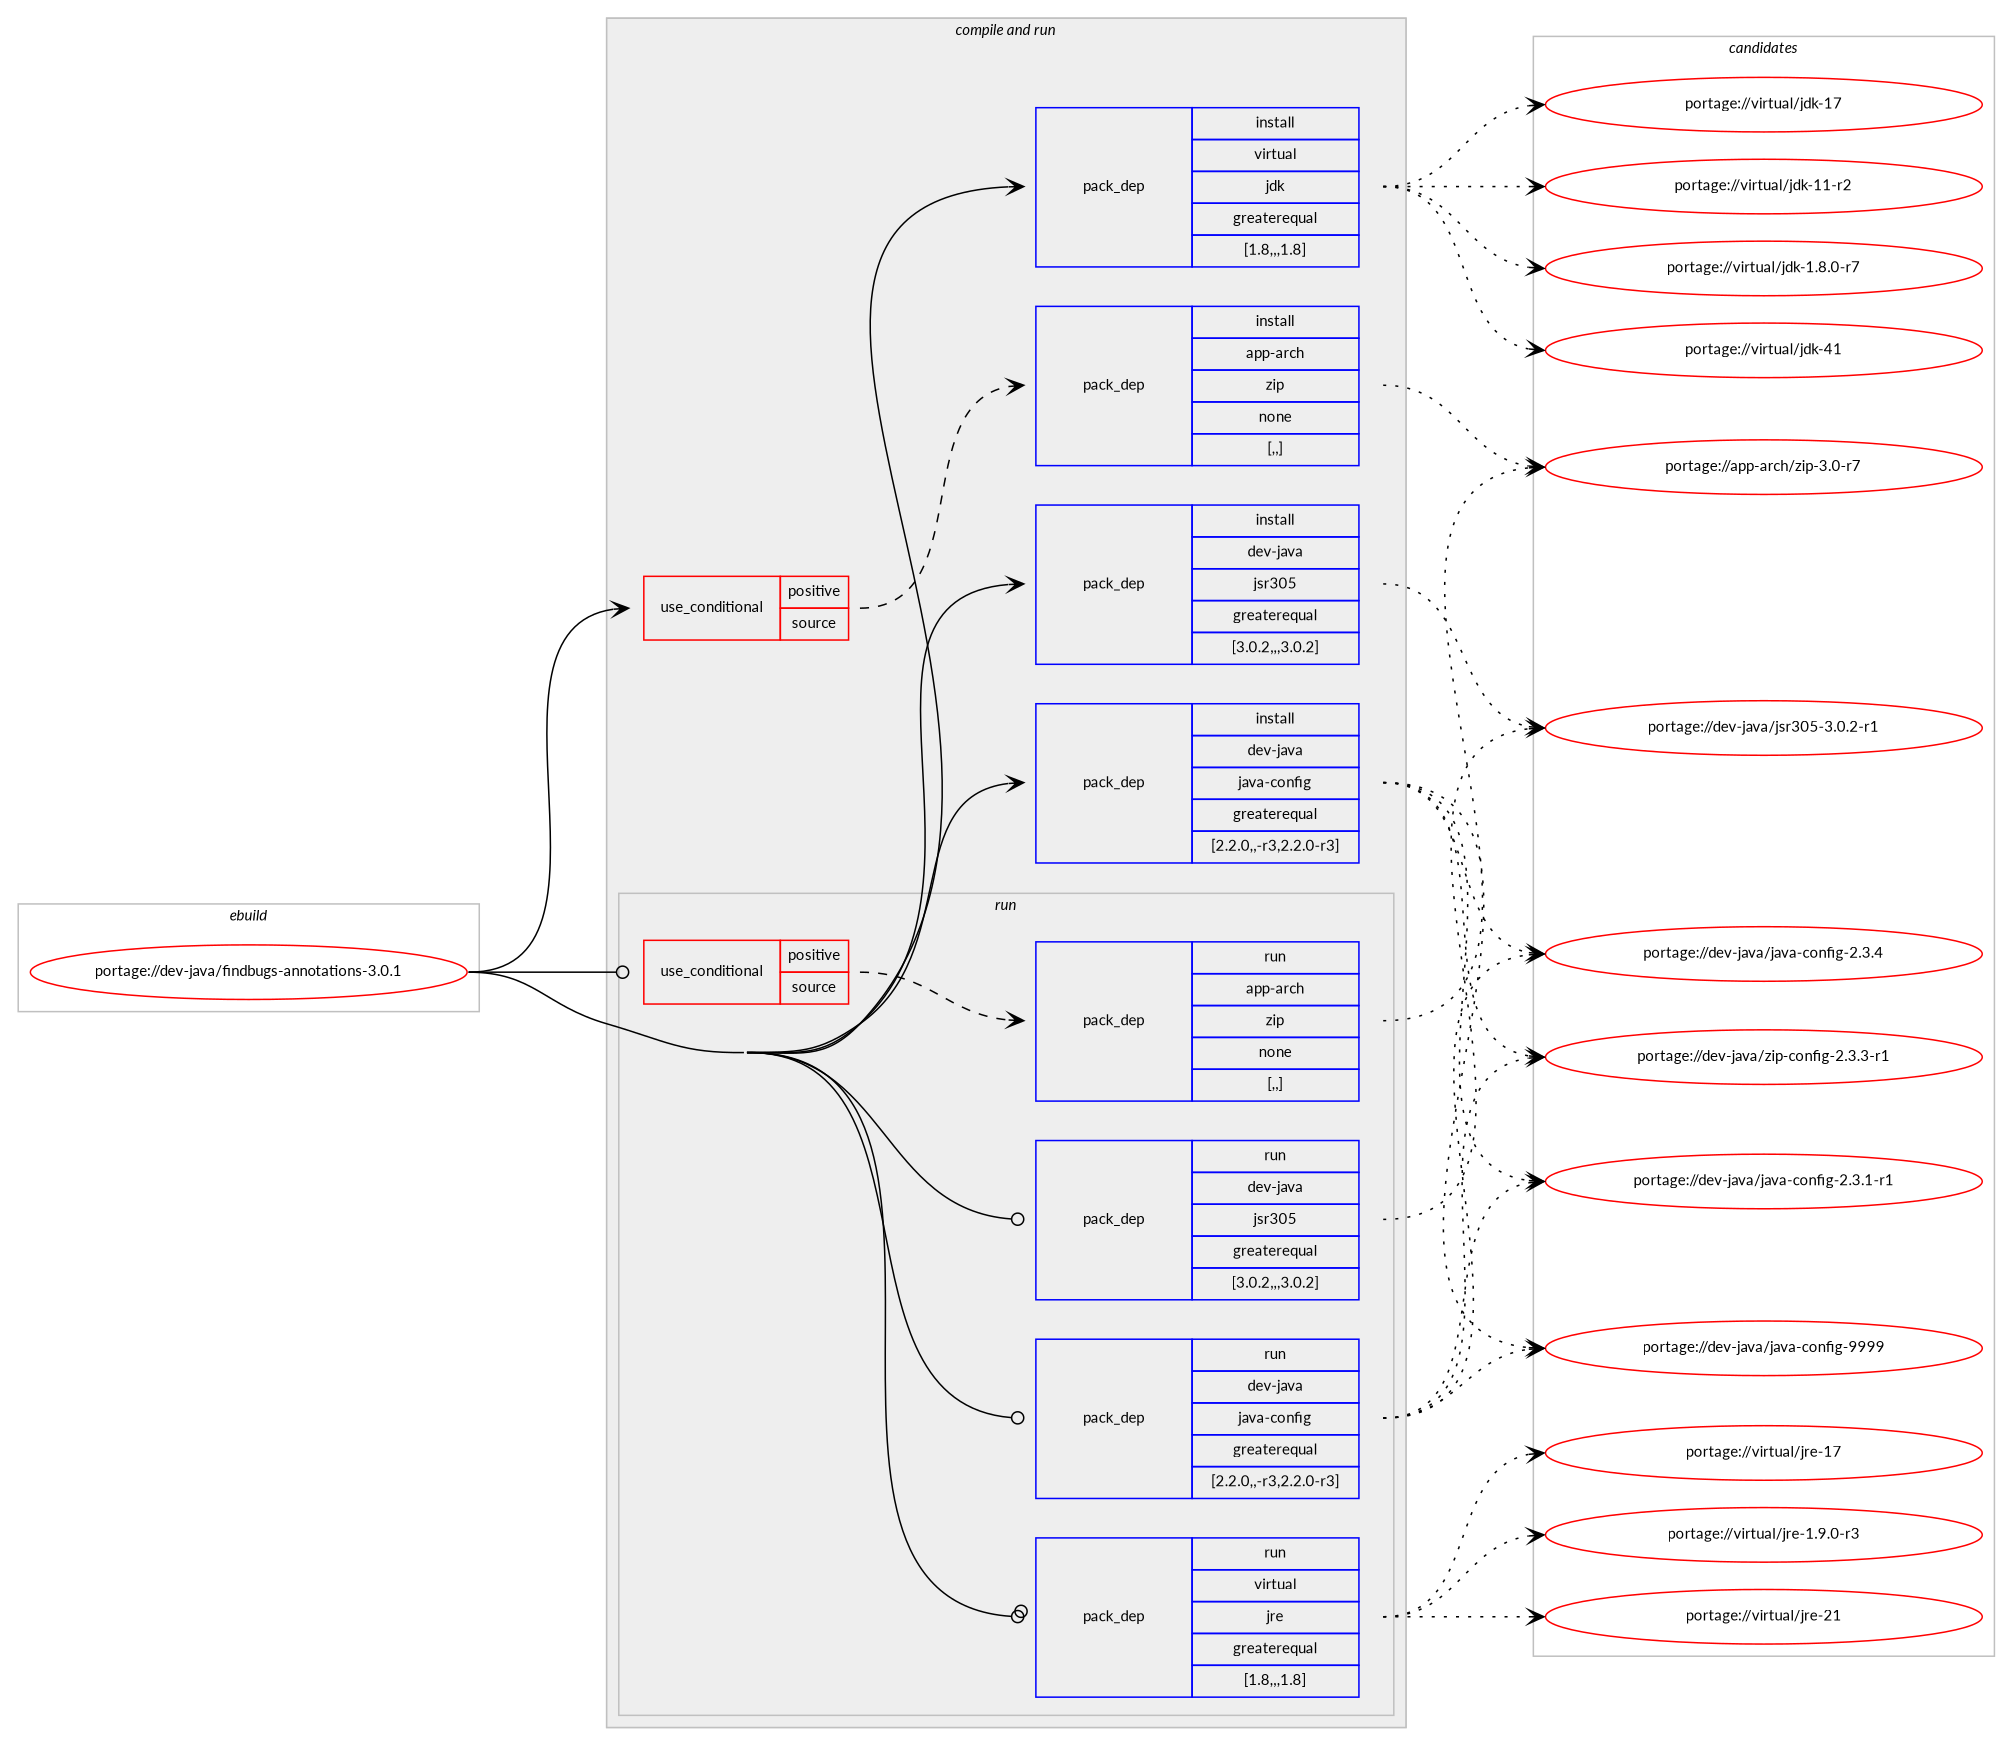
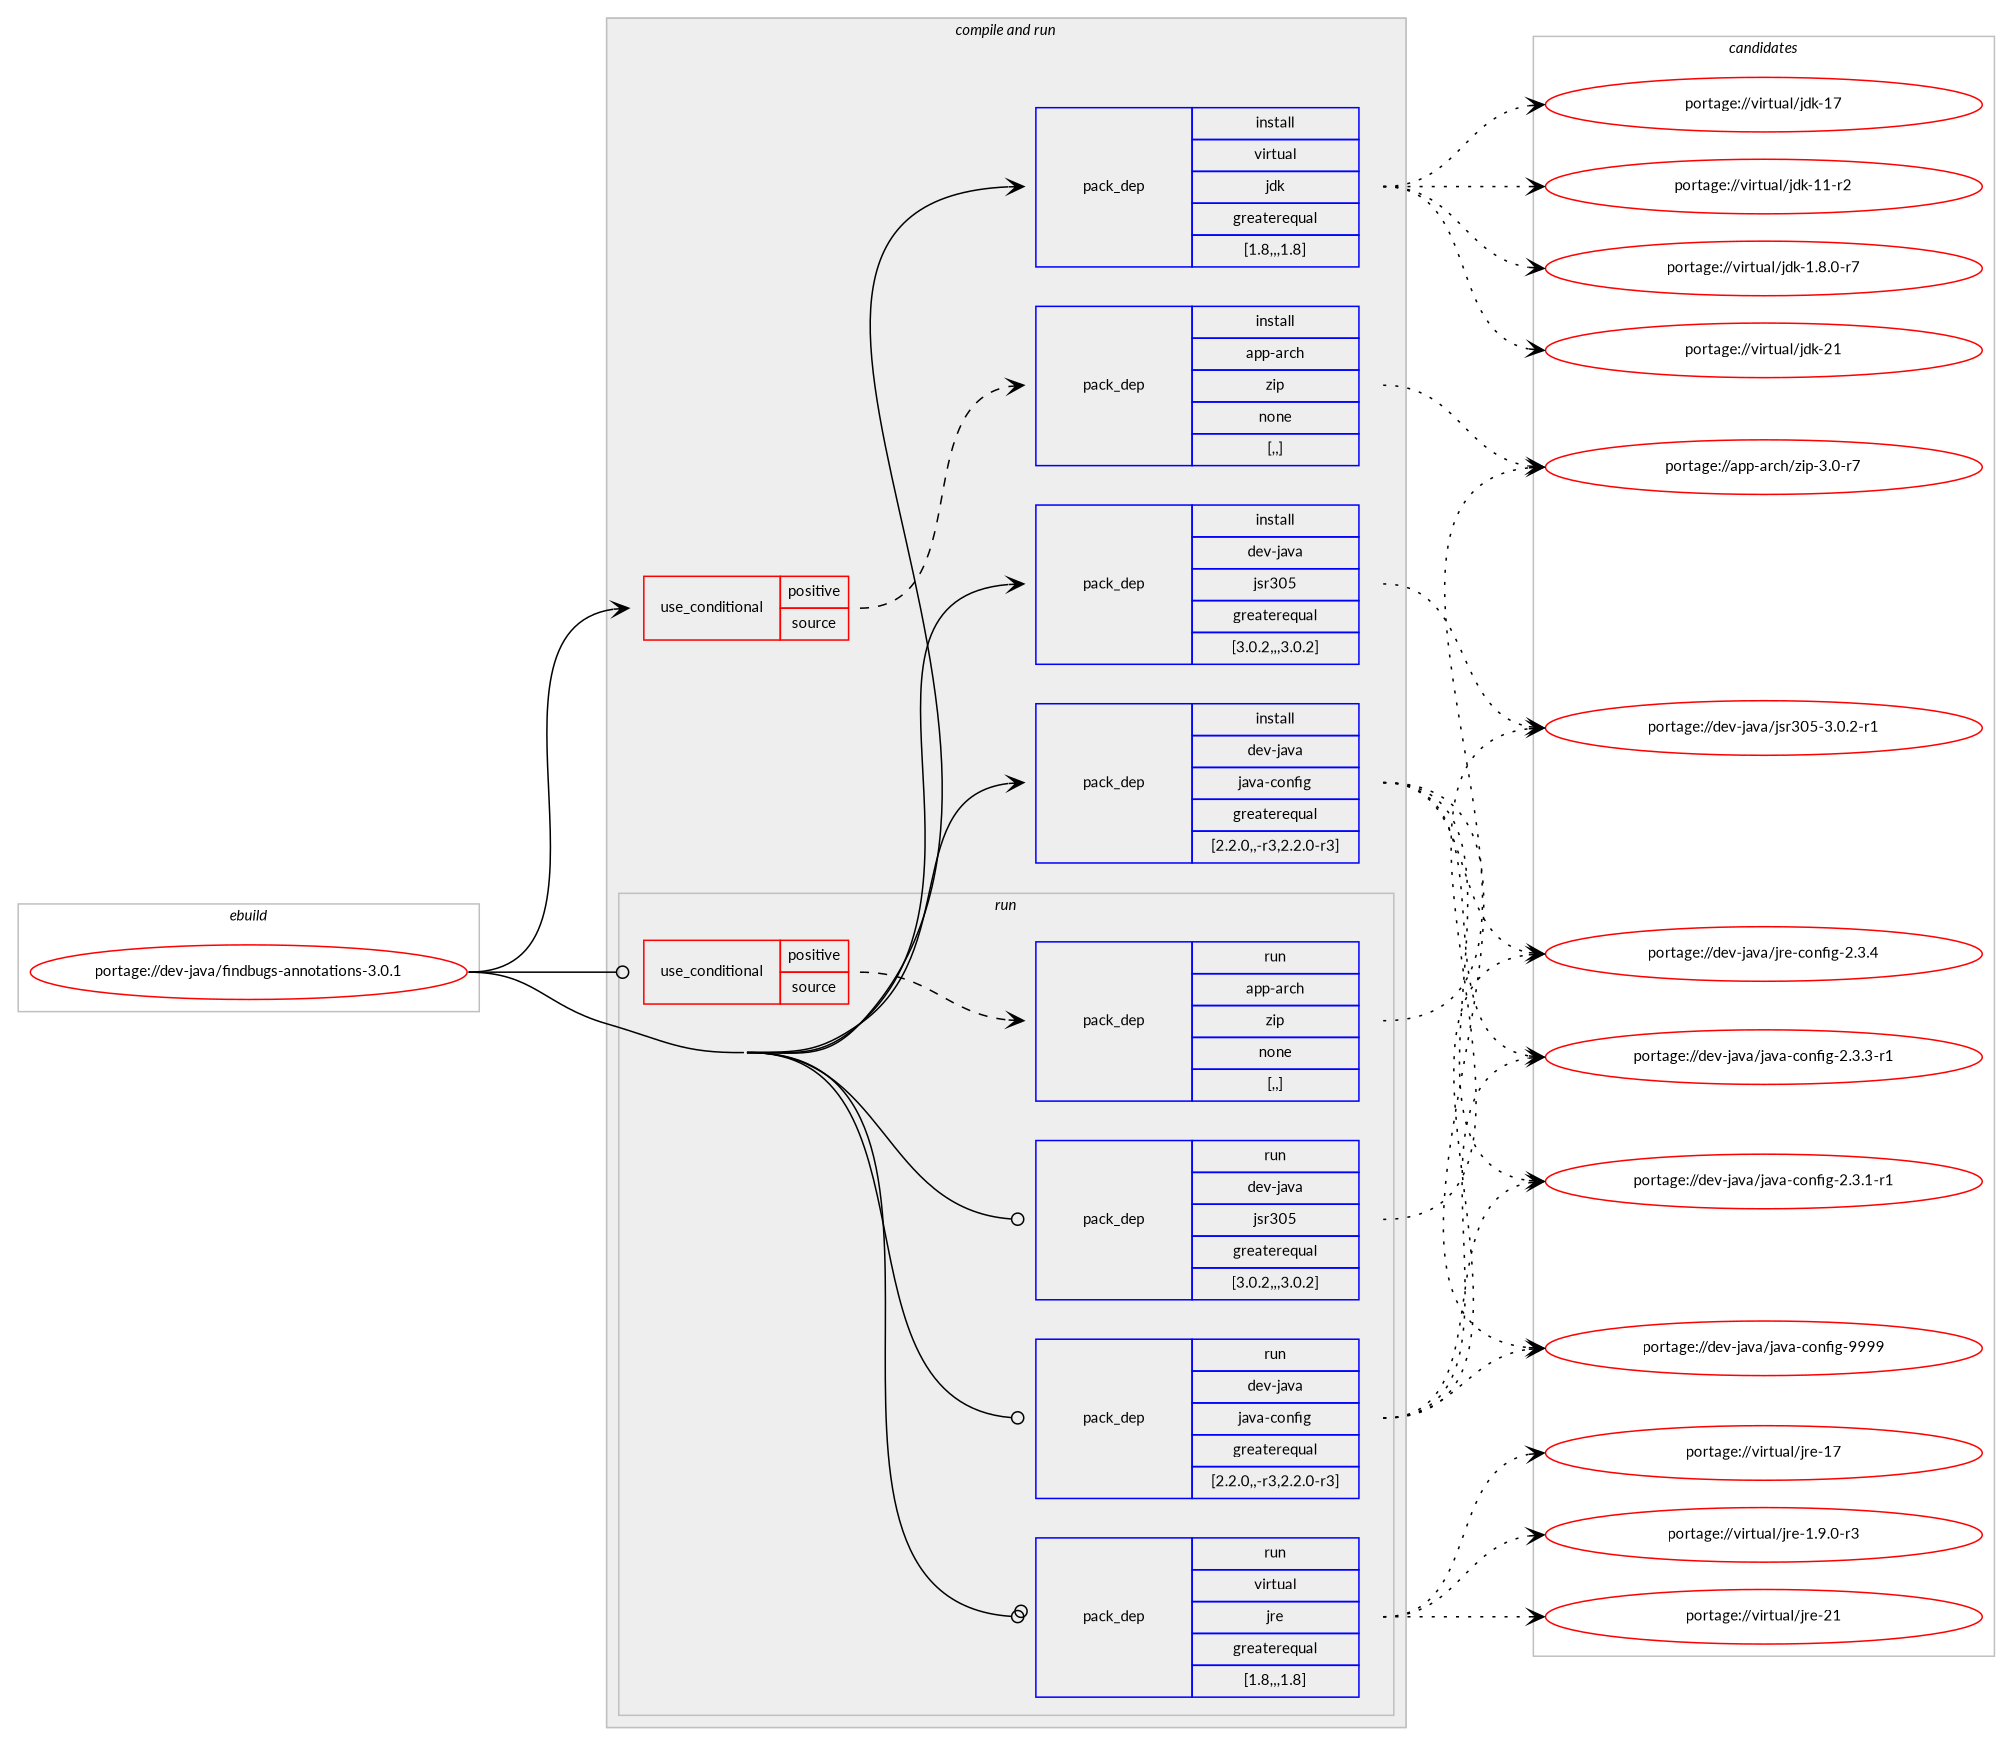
node "portage://virtual/jdk-41": label "portage://virtual/jdk-41" -> "portage://virtual/jdk-21"
node "portage://dev-java/java-config-2.3.4": label "portage://dev-java/java-config-2.3.4" -> "portage://dev-java/jre-config-2.3.4"
node "portage://dev-java/zip-config-2.3.3-r1": label "portage://dev-java/zip-config-2.3.3-r1" -> "portage://dev-java/java-config-2.3.3-r1"
